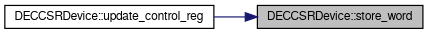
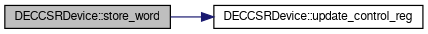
edge "DECCSRDevice::update_control_reg" -> "DECCSRDevice::store_word": reversed
